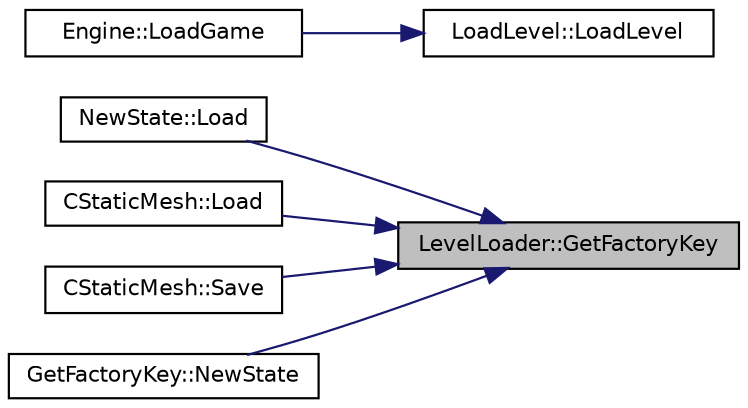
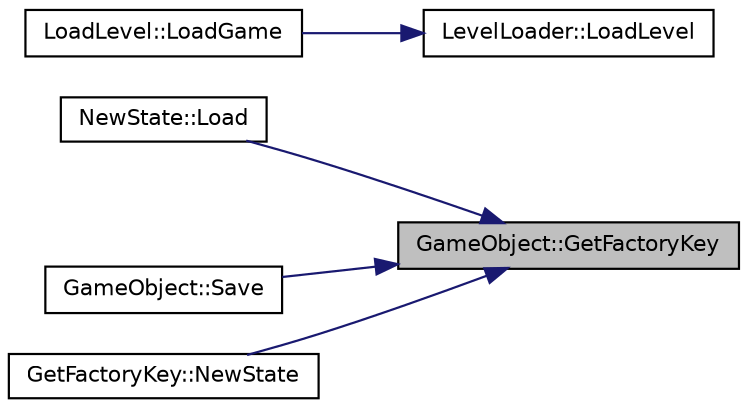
node "Engine::LoadGame": label "Engine::LoadGame" -> "LoadLevel::LoadGame"
node "LoadLevel::LoadLevel": label "LoadLevel::LoadLevel" -> "LevelLoader::LoadLevel"
node "CStaticMesh::Load": removed
node "LevelLoader::GetFactoryKey": label "LevelLoader::GetFactoryKey" -> "GameObject::GetFactoryKey"
node "CStaticMesh::Save": label "CStaticMesh::Save" -> "GameObject::Save"
